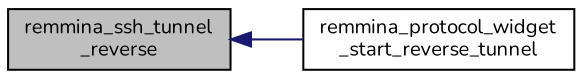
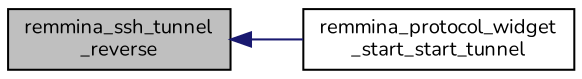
node "remmina_protocol_widget _start_reverse_tunnel": label "remmina_protocol_widget _start_reverse_tunnel" -> "remmina_protocol_widget _start_start_tunnel"
